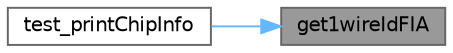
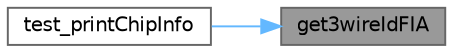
node "get1wireIdFIA": label "get1wireIdFIA" -> "get3wireIdFIA"
